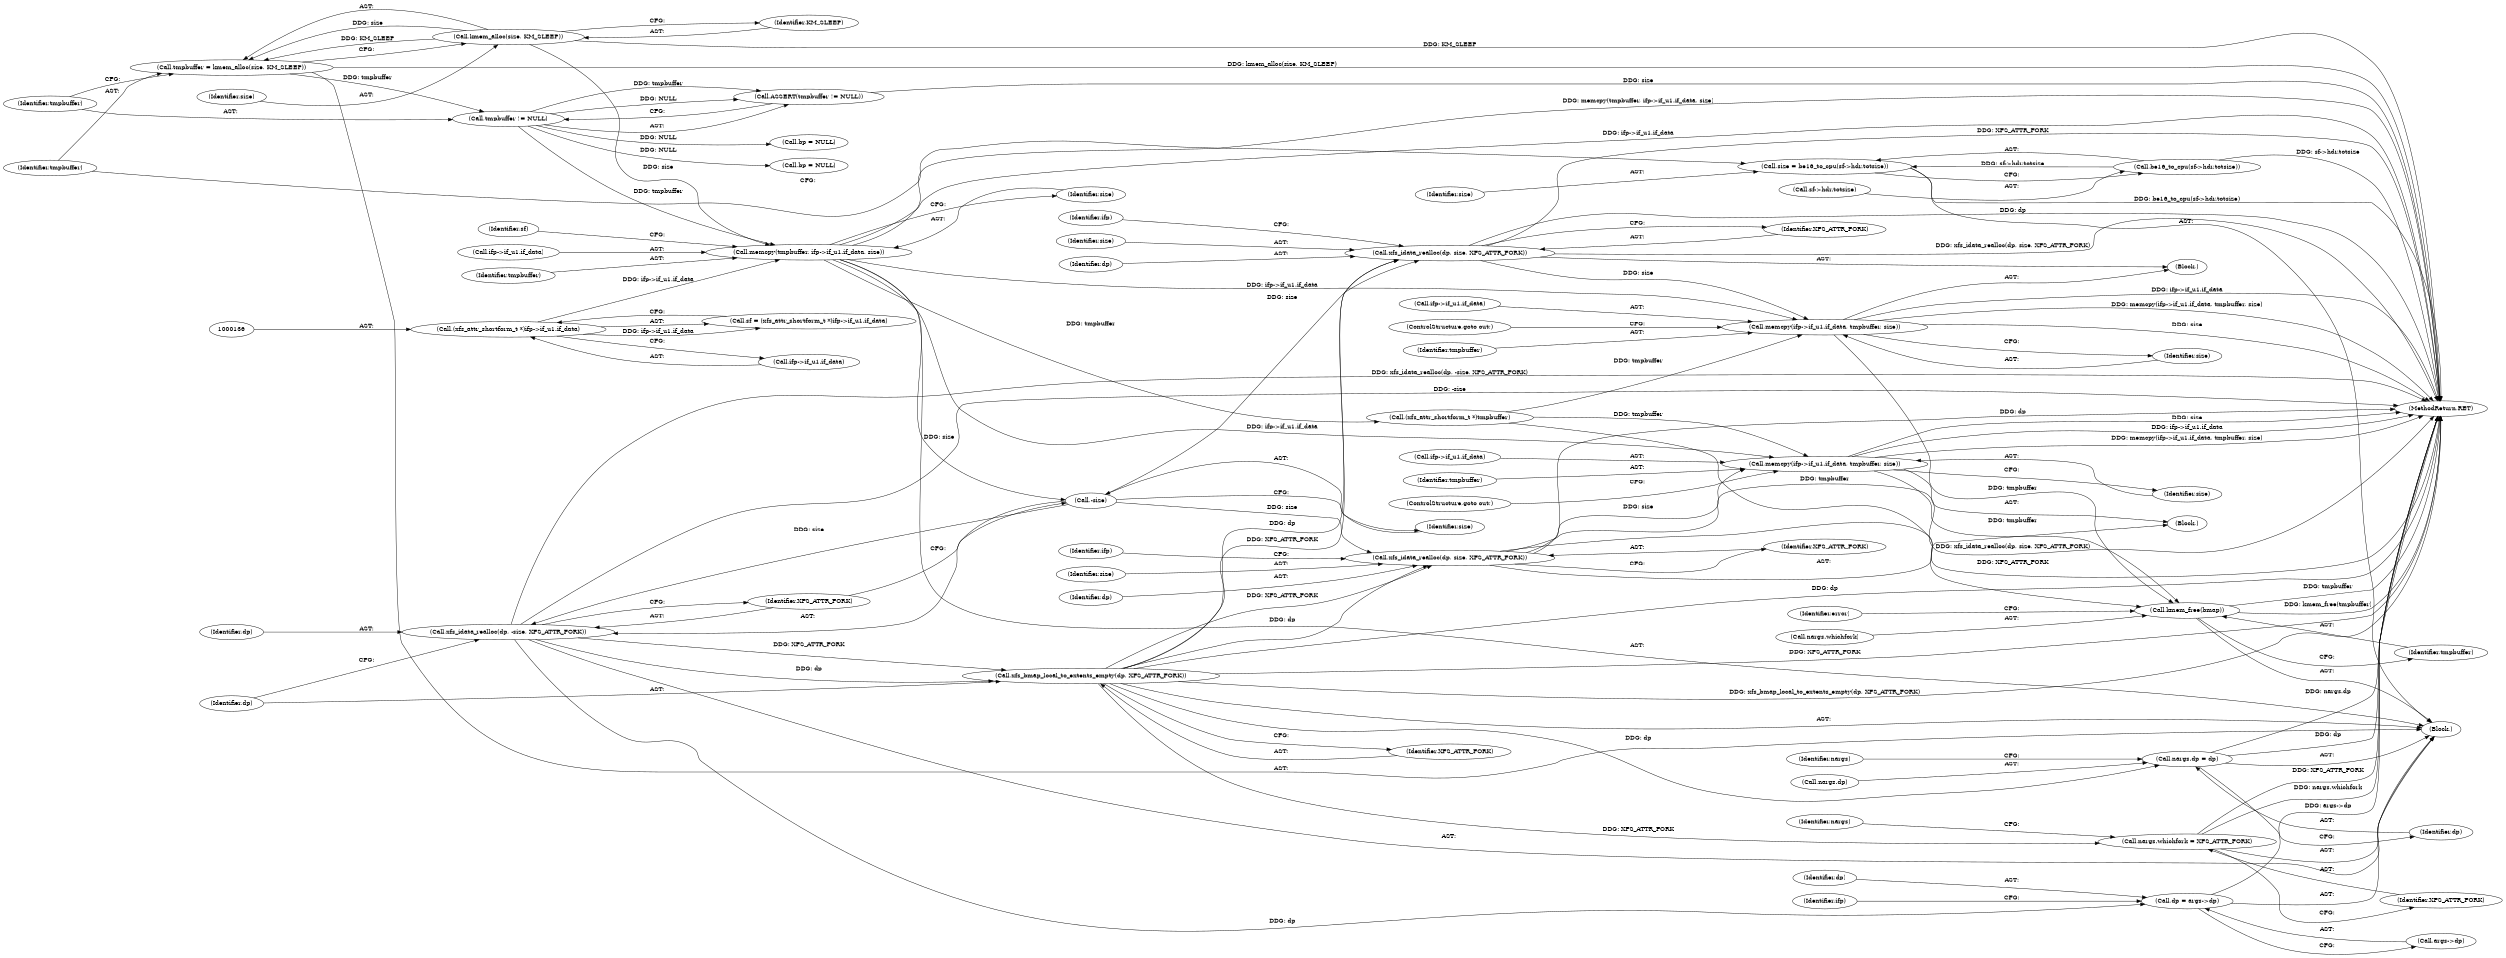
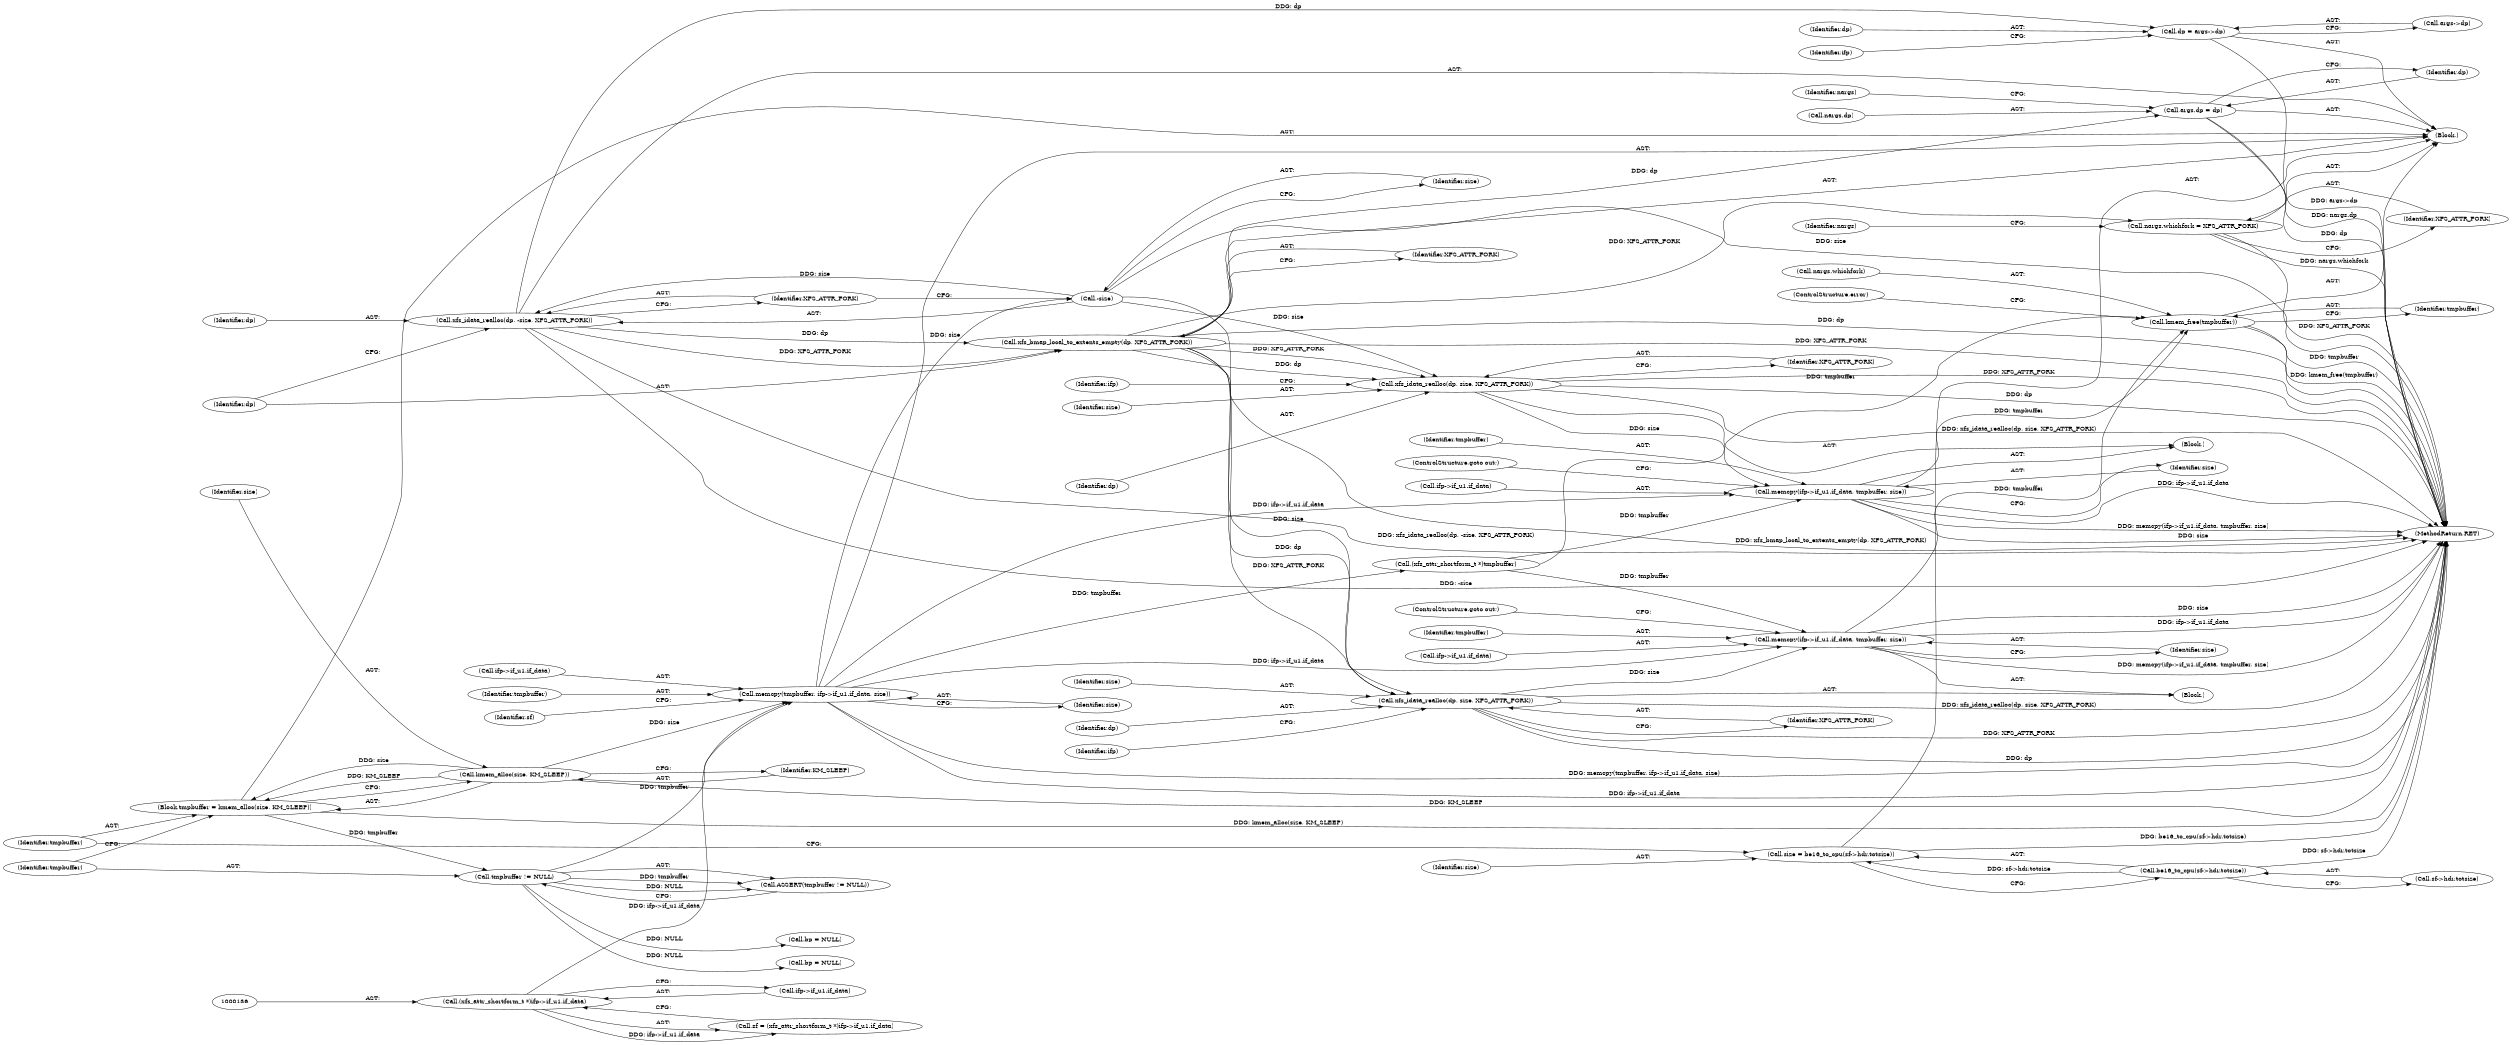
node "(Call,tmpbuffer = kmem_alloc(size, KM_SLEEP))": label "(Call,tmpbuffer = kmem_alloc(size, KM_SLEEP))" -> "(Block,tmpbuffer = kmem_alloc(size, KM_SLEEP))"
edge "(Call,ASSERT(tmpbuffer != NULL))" -> "(MethodReturn,RET)": now "(Call,-size)" -> "(MethodReturn,RET)"
node "(Call,kmem_free(bmap))": label "(Call,kmem_free(bmap))" -> "(Call,kmem_free(tmpbuffer))"
node "(Identifier,error)": label "(Identifier,error)" -> "(ControlStructure,error)"
node "(Call,nargs.dp = dp)": label "(Call,nargs.dp = dp)" -> "(Call,args.dp = dp)"
edge "(Call,be16_to_cpu(sf->hdr.totsize))" -> "(Call,sf->hdr.totsize)": added, label "CFG:"
